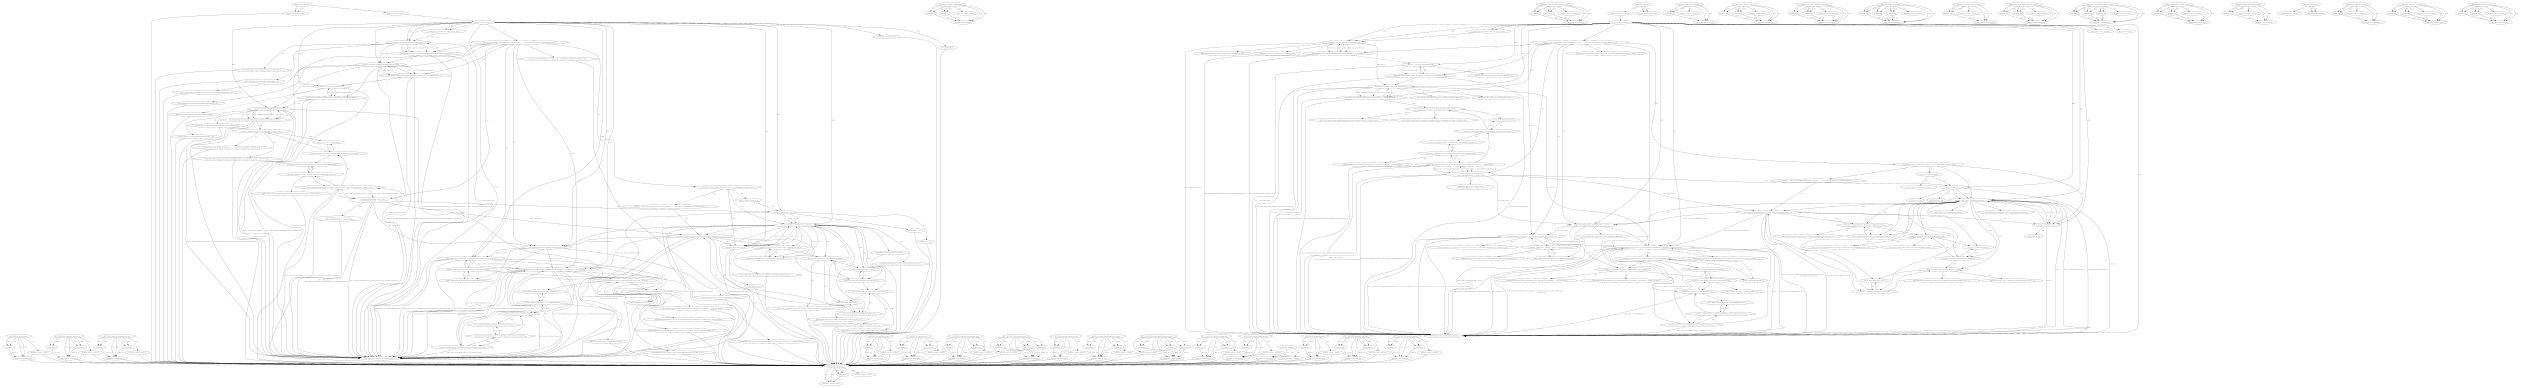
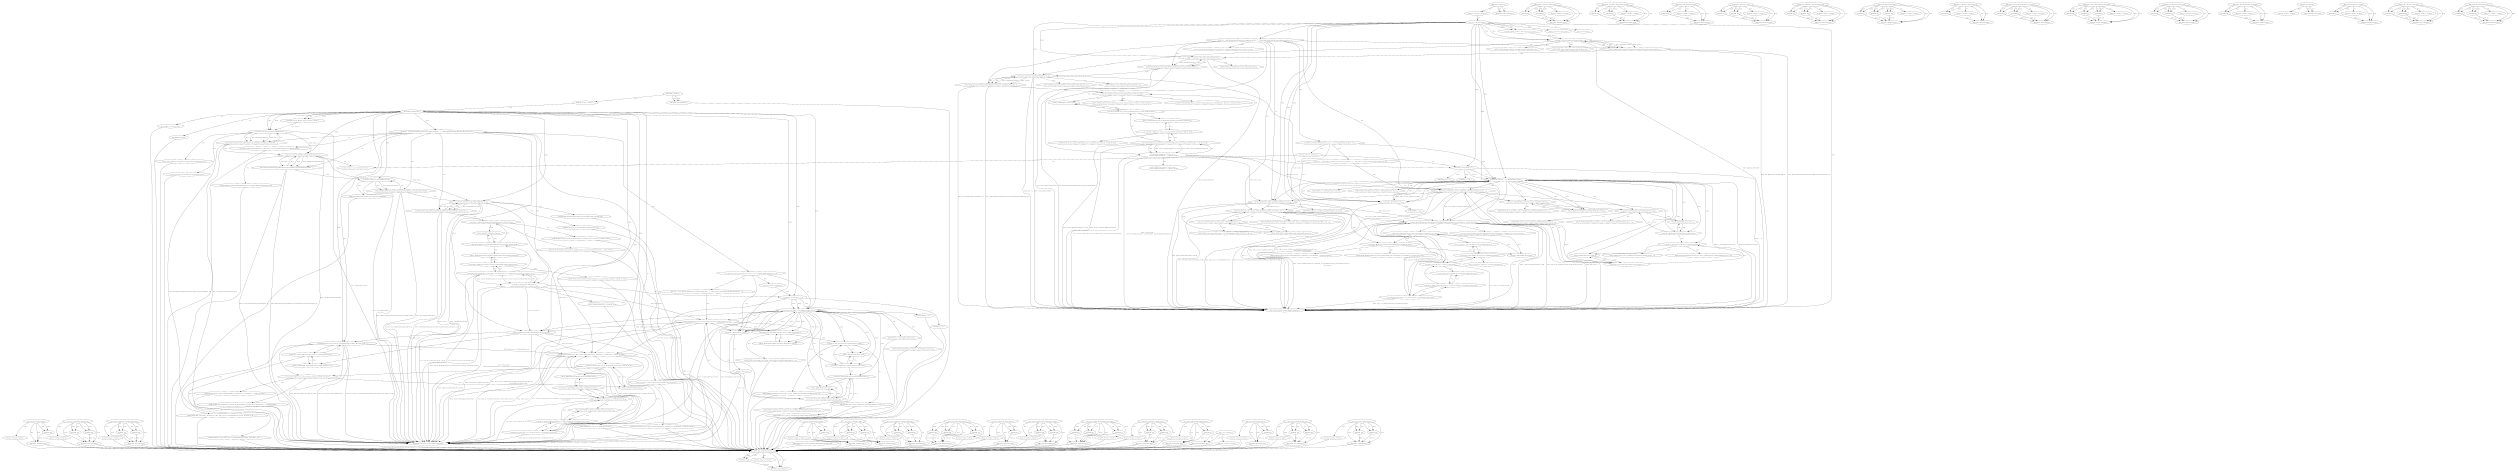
edge "(<operator>.new,new ClearBrowsingDataHandler(web_ui))" -> "(IDENTIFIER,web_ui,new ClearBrowsingDataHandler(web_ui))": now "(<operator>.new,new ClearBrowsingDataHandler(web_ui))" -> "<(LOCAL,size_t i: size_t)<SUB>10</SUB>>"
